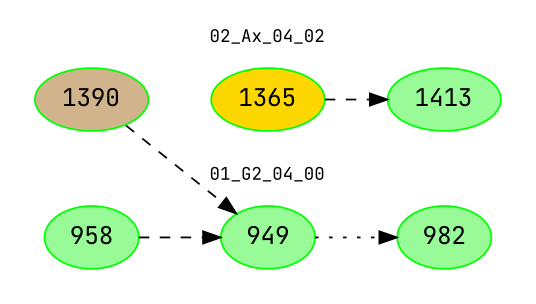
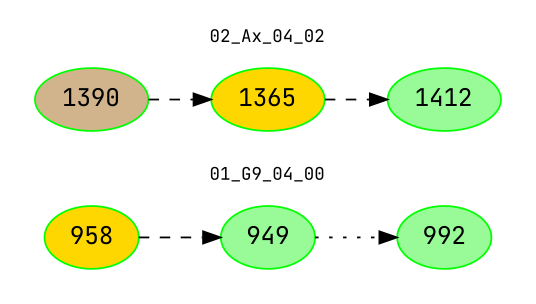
node "1413": label "1413" -> "1412"
edge "1390" -> "949": now "1390" -> "1365"
cluster "01_G2_04_00": label "01_G2_04_00" -> "01_G9_04_00"
node "958": fillcolor palegreen -> gold
node "982": label "982" -> "992"
